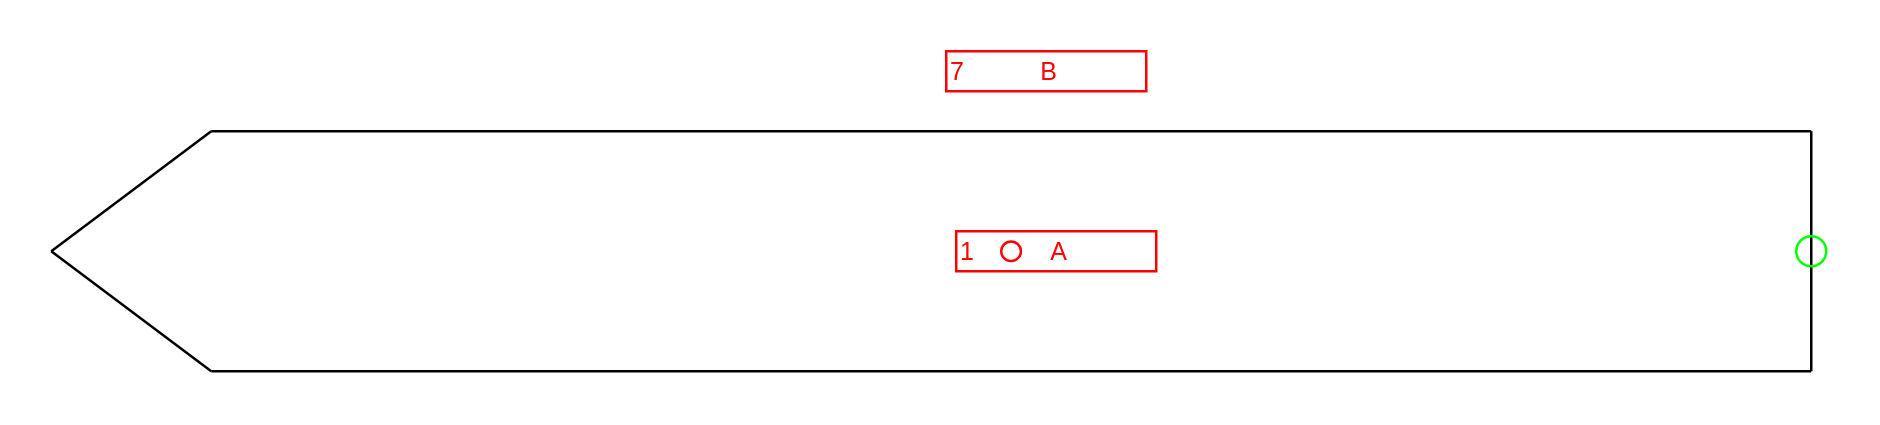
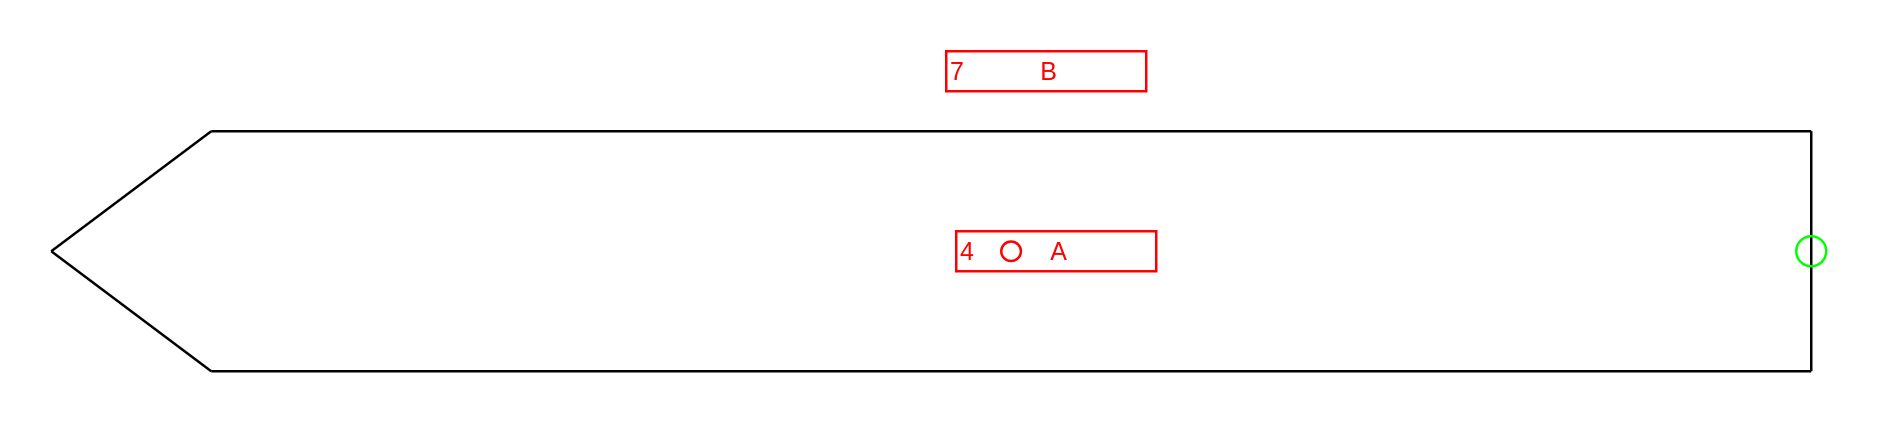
node "1 A": label "1 A" -> "4 A"
